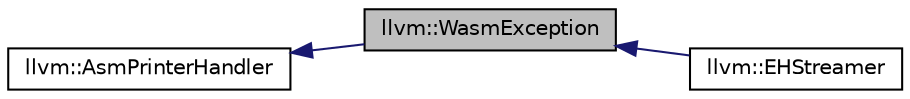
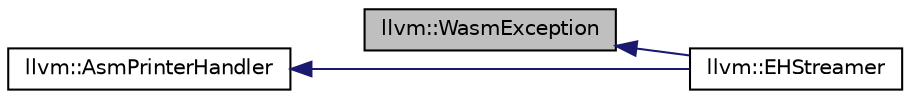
edge "llvm::WasmException" -> "llvm::AsmPrinterHandler": now "llvm::EHStreamer" -> "llvm::AsmPrinterHandler"
